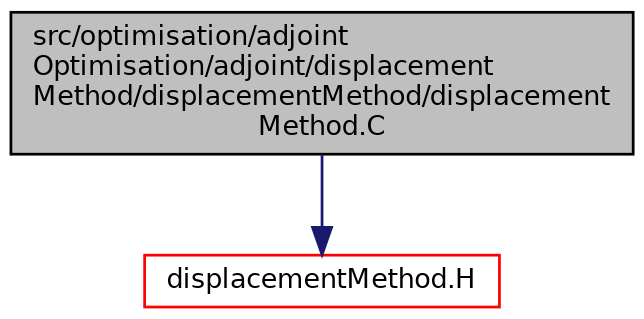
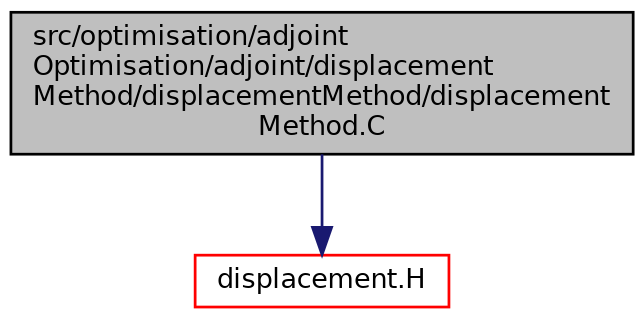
node "displacementMethod.H": label "displacementMethod.H" -> "displacement.H"
